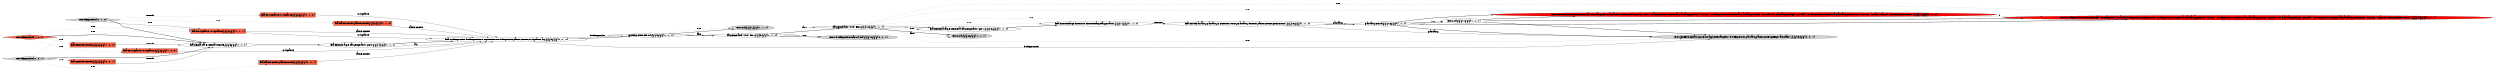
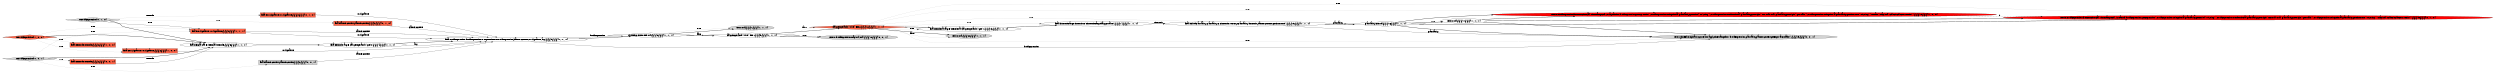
node "call.getOperands().size() == 2@@@12@@@['1', '1', '1']": fillcolor white -> tomato
edge "final RexNode rexNode@@@2@@@['1', '0', '0']" -> "final RexCall call = (RexCall)rexNode@@@3@@@['1', '1', '1']": removed, label "rexNode"
node "final PlannerContext plannerContext@@@2@@@['0', '0', '1']": fillcolor tomato -> lightgray
